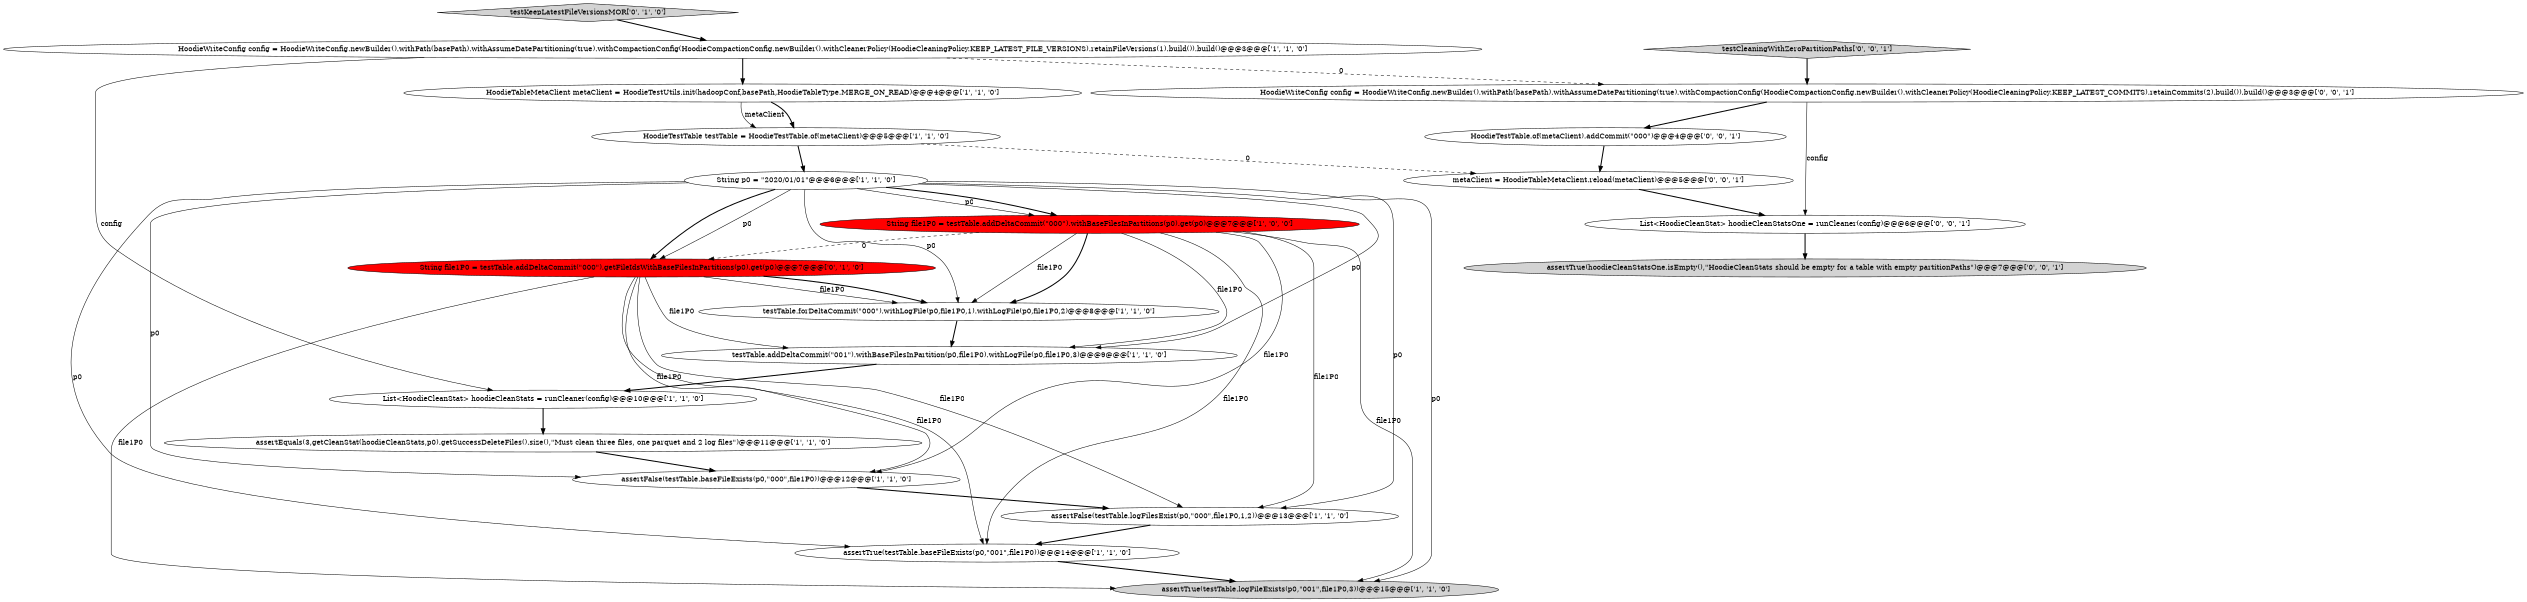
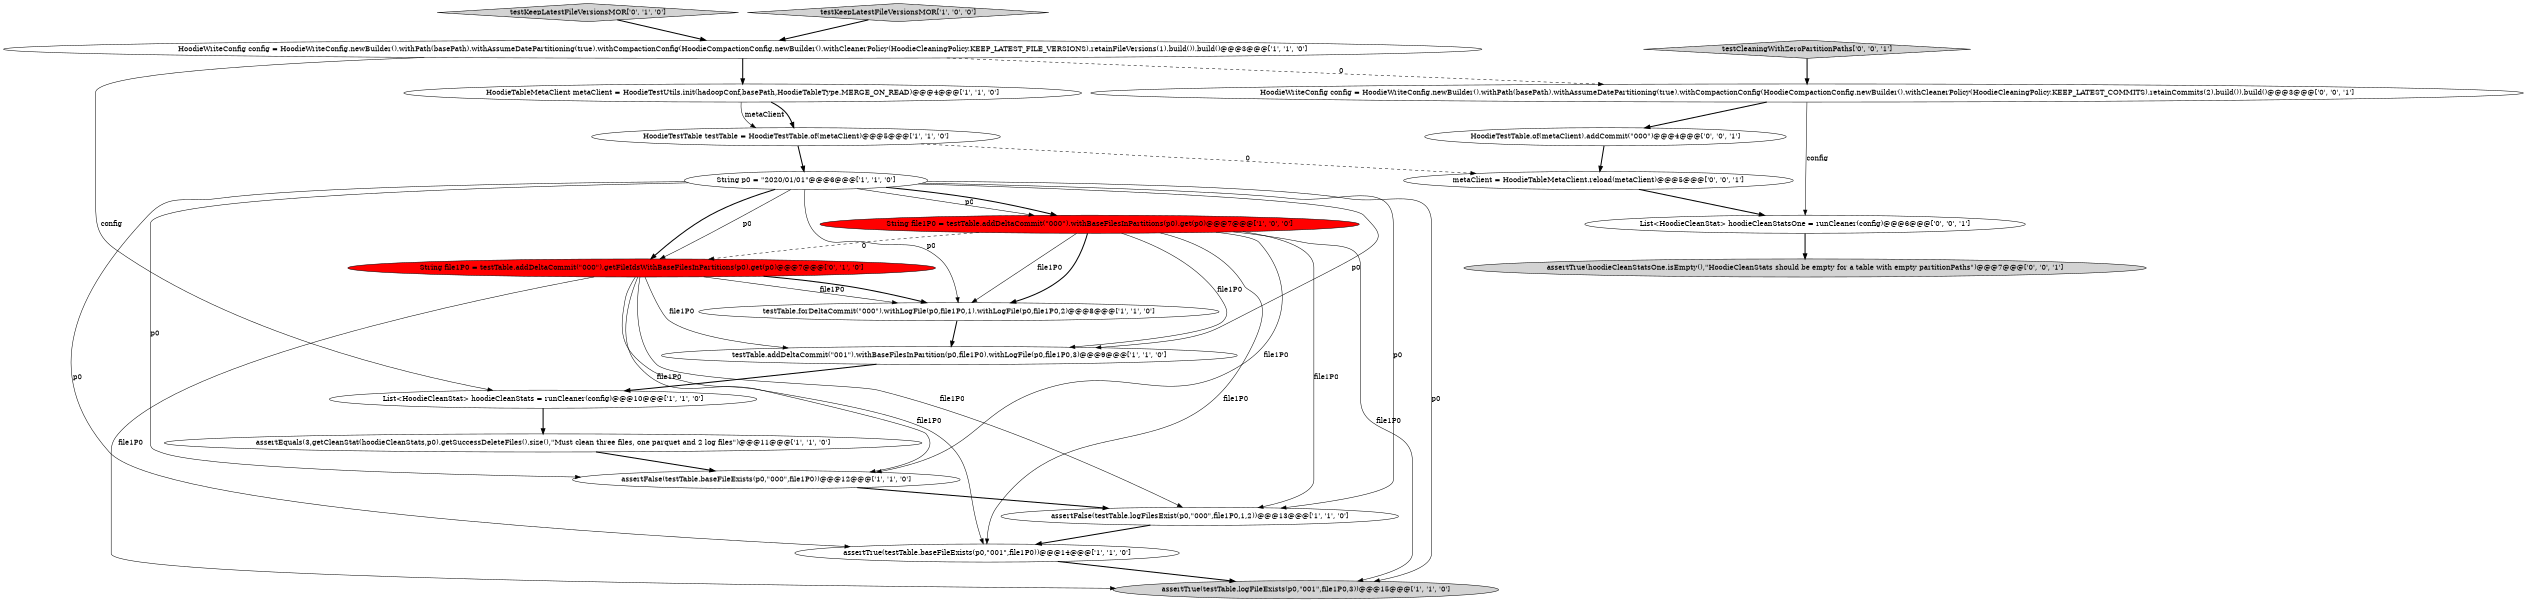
node "testKeepLatestFileVersionsMOR['1', '0', '0']": added
